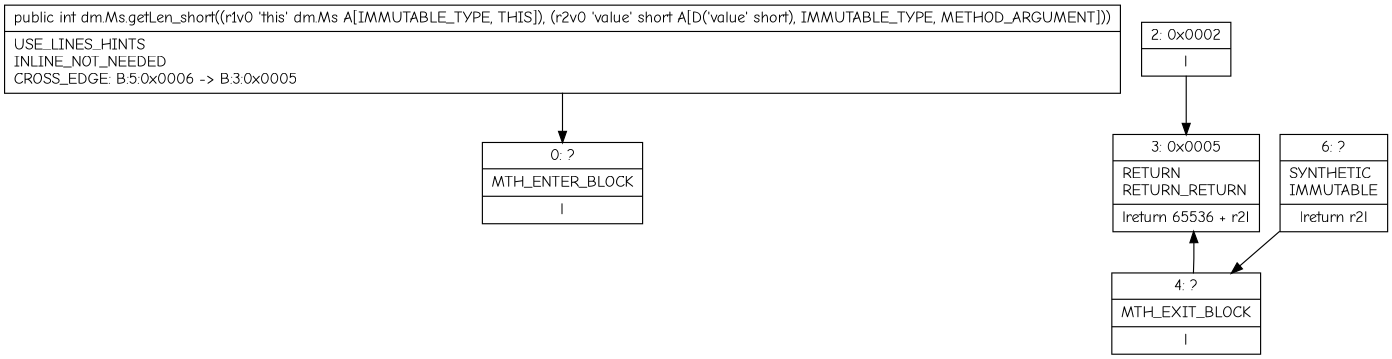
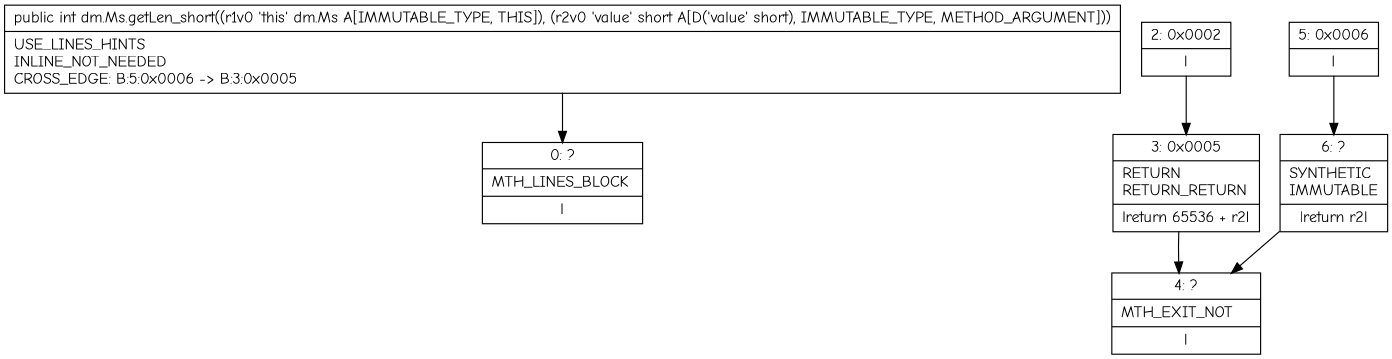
node "5: 0x0006": added
node "0: ?": text "MTH_ENTER_BLOCK" -> "MTH_LINES_BLOCK"
edge "4: ?" -> "3: 0x0005": reversed
node "4: ?": text "MTH_EXIT_BLOCK" -> "MTH_EXIT_NOT"
